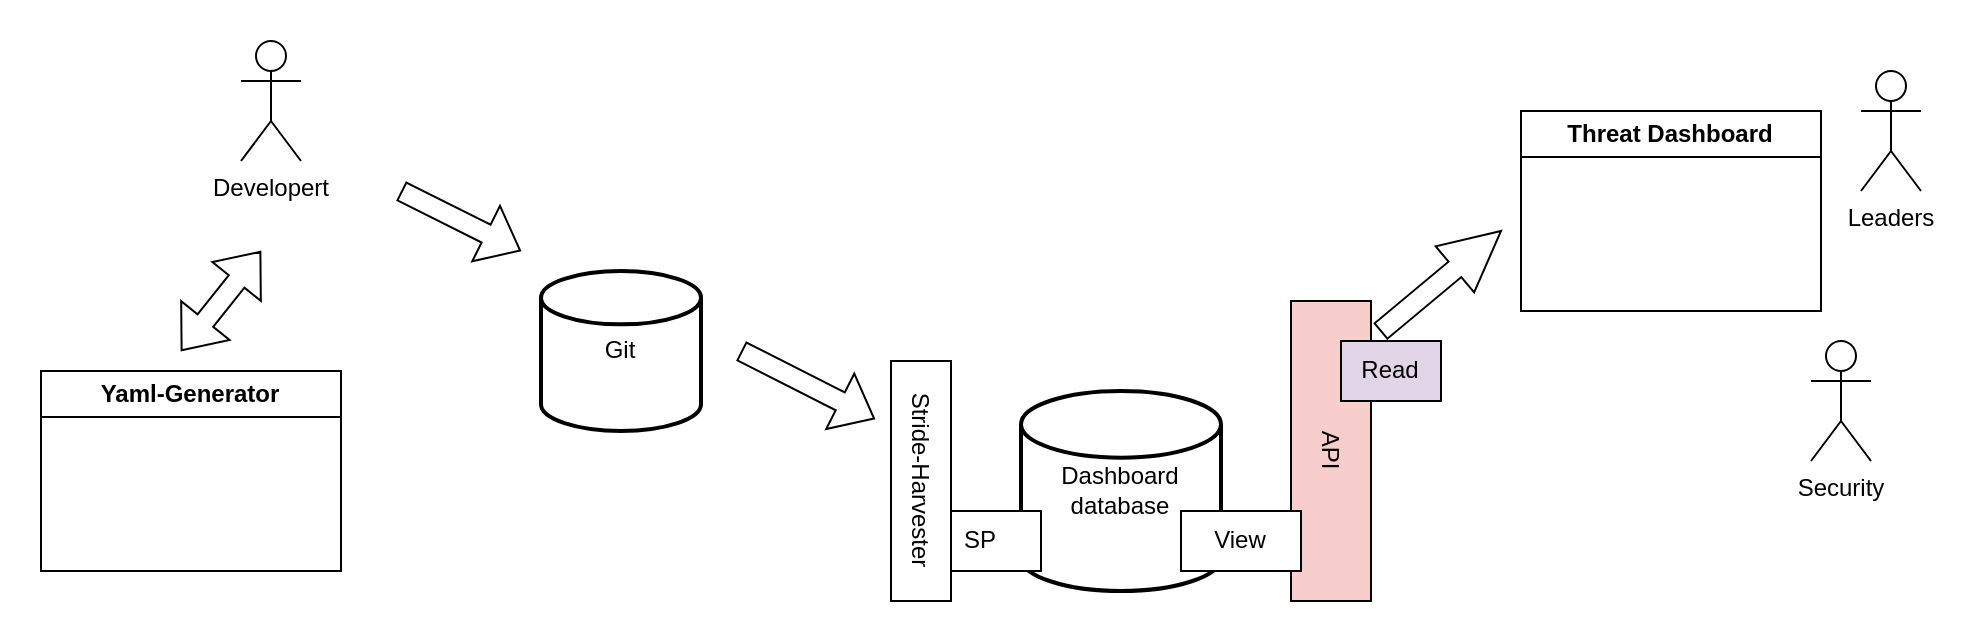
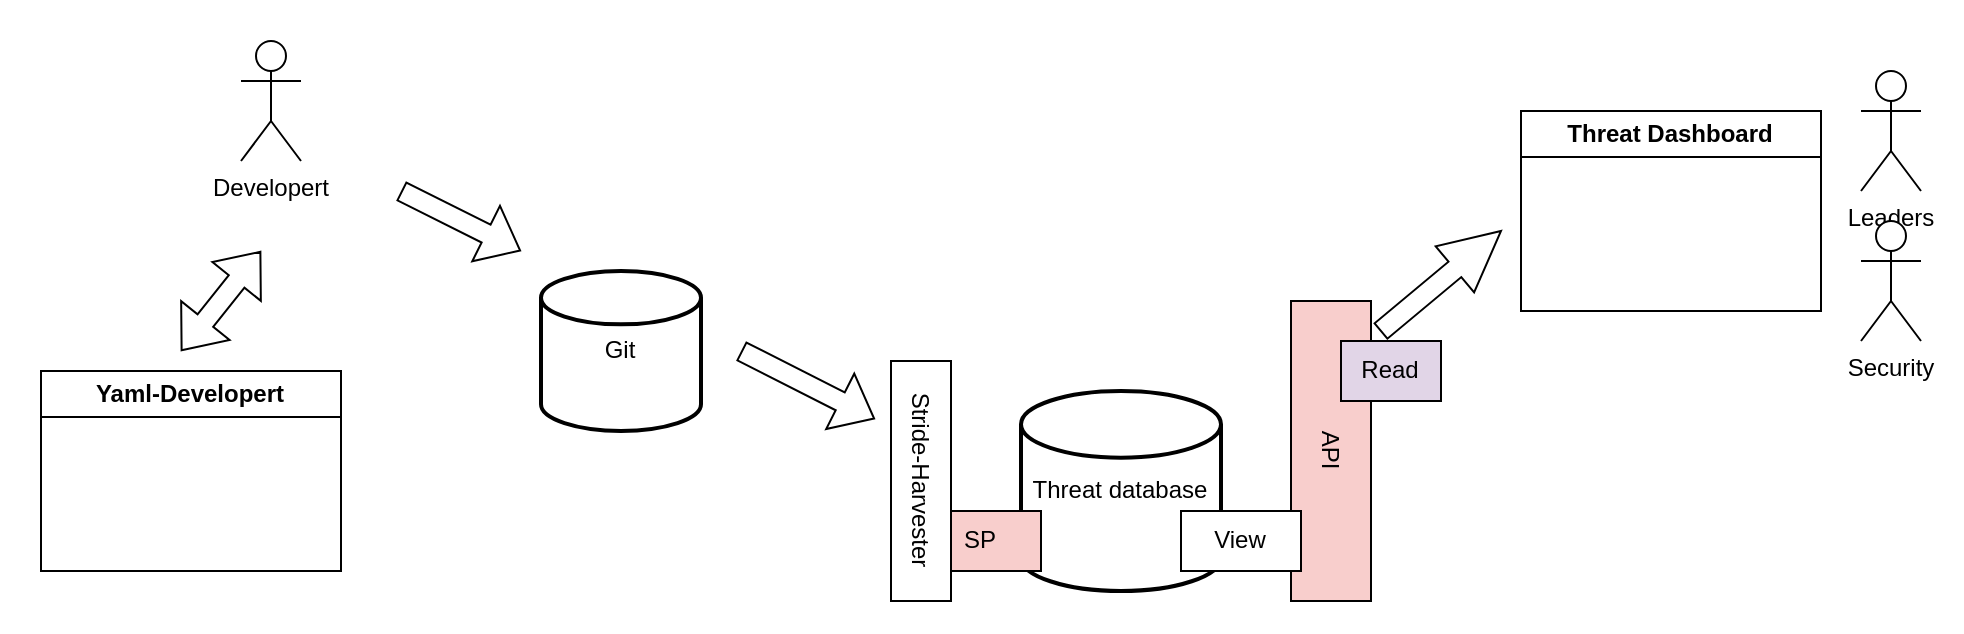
node "Yaml-Generator": label "Yaml-Generator" -> "Yaml-Developert"
node "Security": moved (1841, 401) -> (1891, 281)
node "Dashboard database": label "Dashboard database" -> "Threat database"
node "SP": fillcolor #ffffff -> #f8cecc
